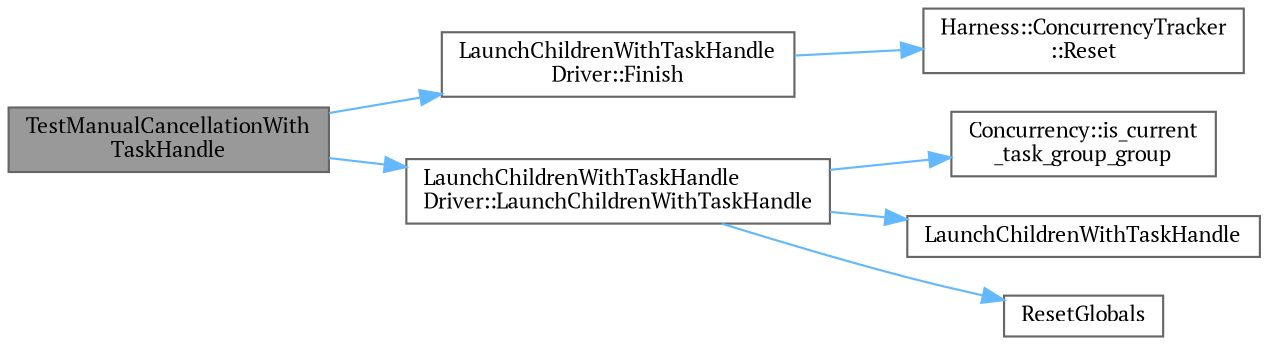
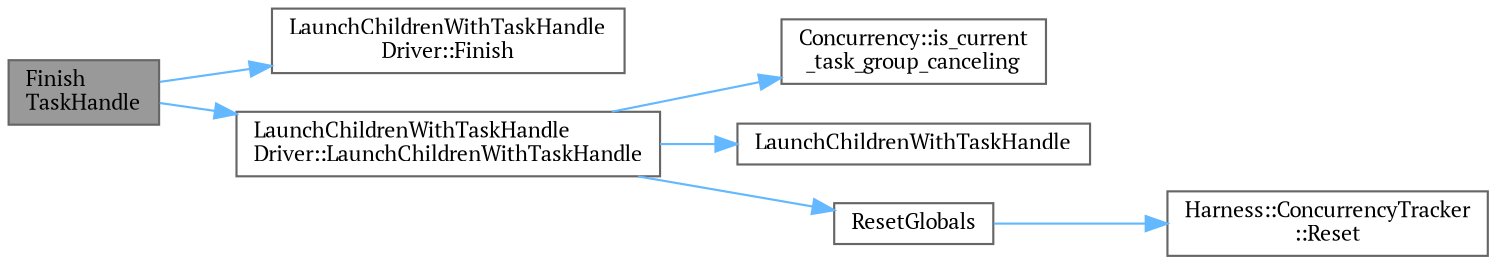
edge "LaunchChildrenWithTaskHandle Driver::Finish" -> "Harness::ConcurrencyTracker ::Reset": now "ResetGlobals" -> "Harness::ConcurrencyTracker ::Reset"
node "TestManualCancellationWith TaskHandle": label "TestManualCancellationWith TaskHandle" -> "Finish TaskHandle"
node "Concurrency::is_current _task_group_group": label "Concurrency::is_current _task_group_group" -> "Concurrency::is_current _task_group_canceling"
